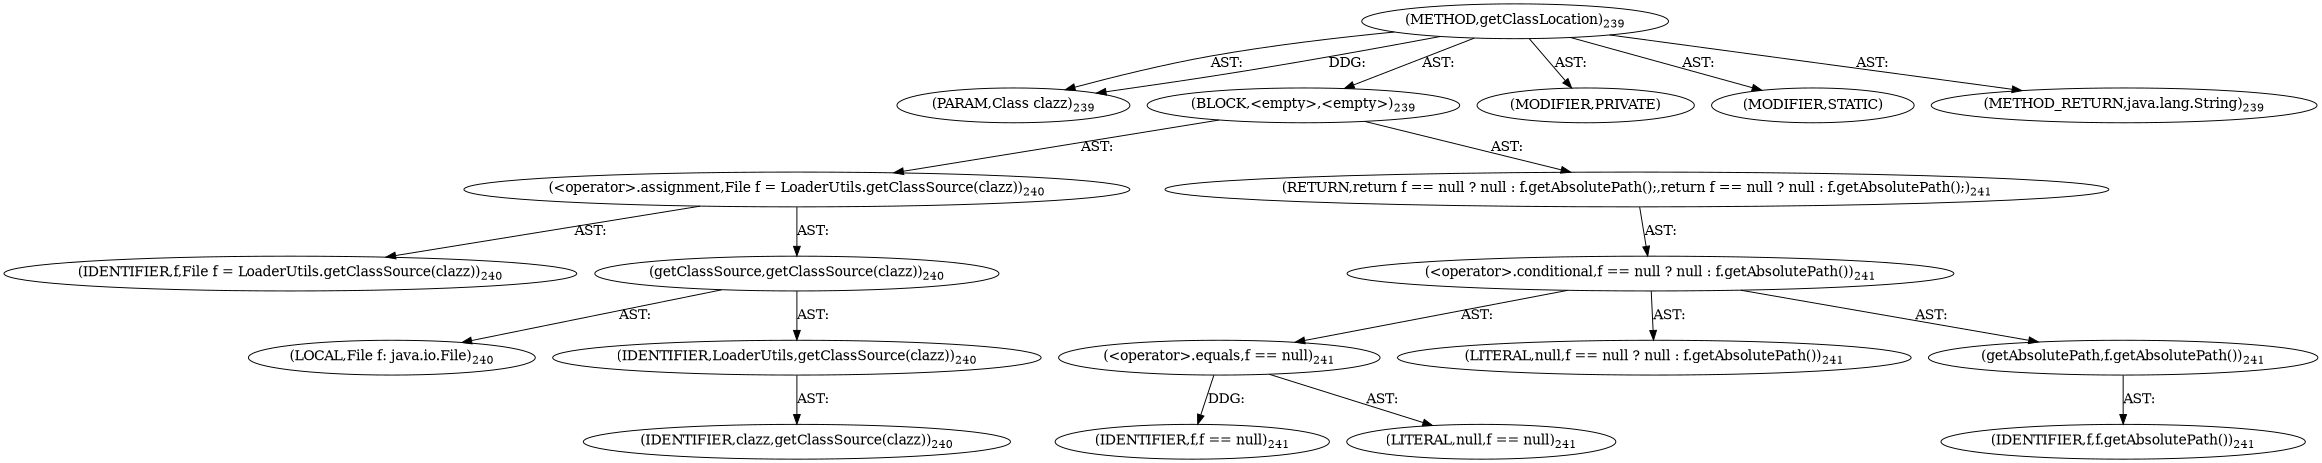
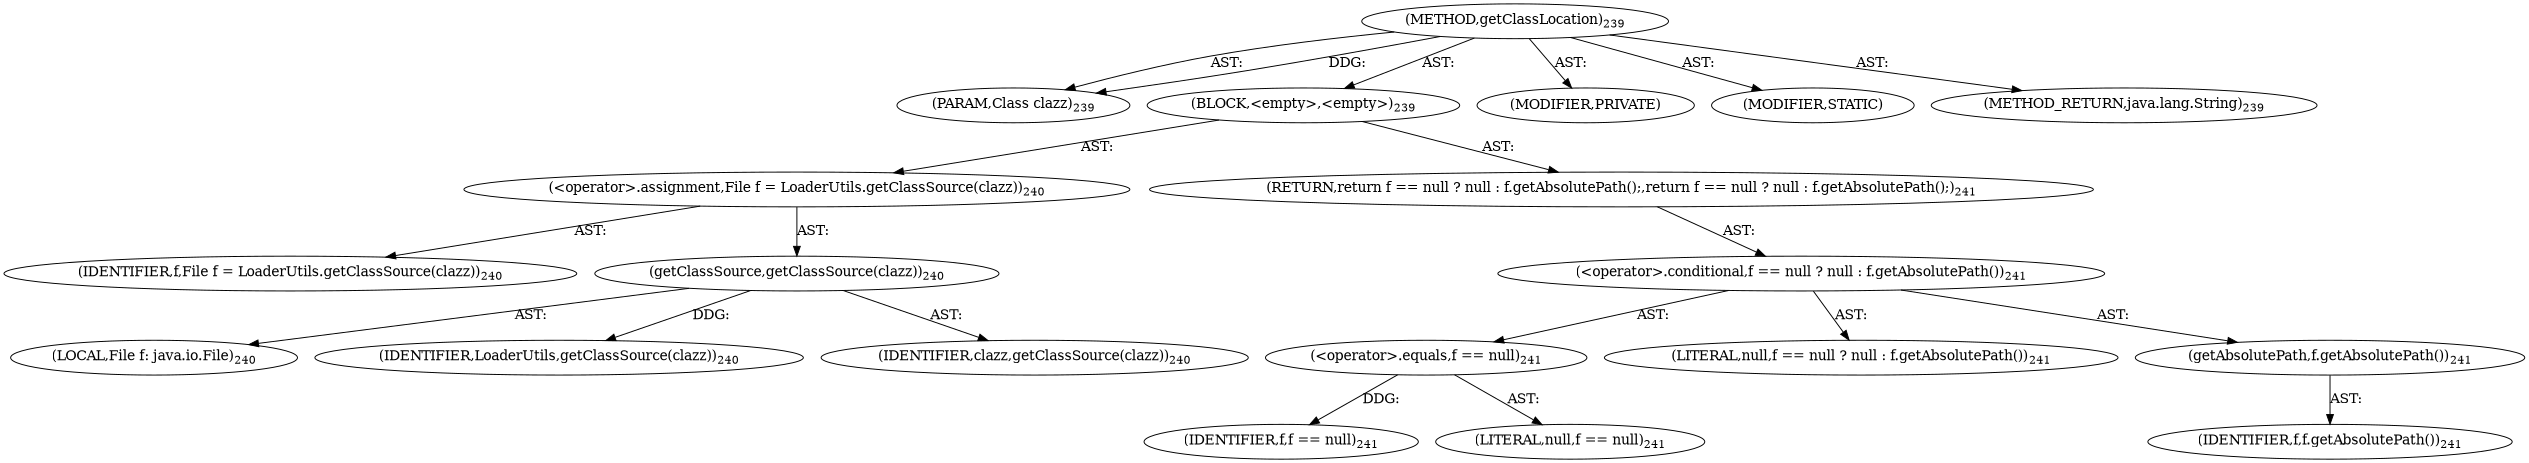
edge "(getClassSource,getClassSource(clazz))" -> "(IDENTIFIER,LoaderUtils,getClassSource(clazz))": label "AST: " -> "DDG: "
edge "(IDENTIFIER,LoaderUtils,getClassSource(clazz))" -> "(IDENTIFIER,clazz,getClassSource(clazz))": now "(getClassSource,getClassSource(clazz))" -> "(IDENTIFIER,clazz,getClassSource(clazz))"
